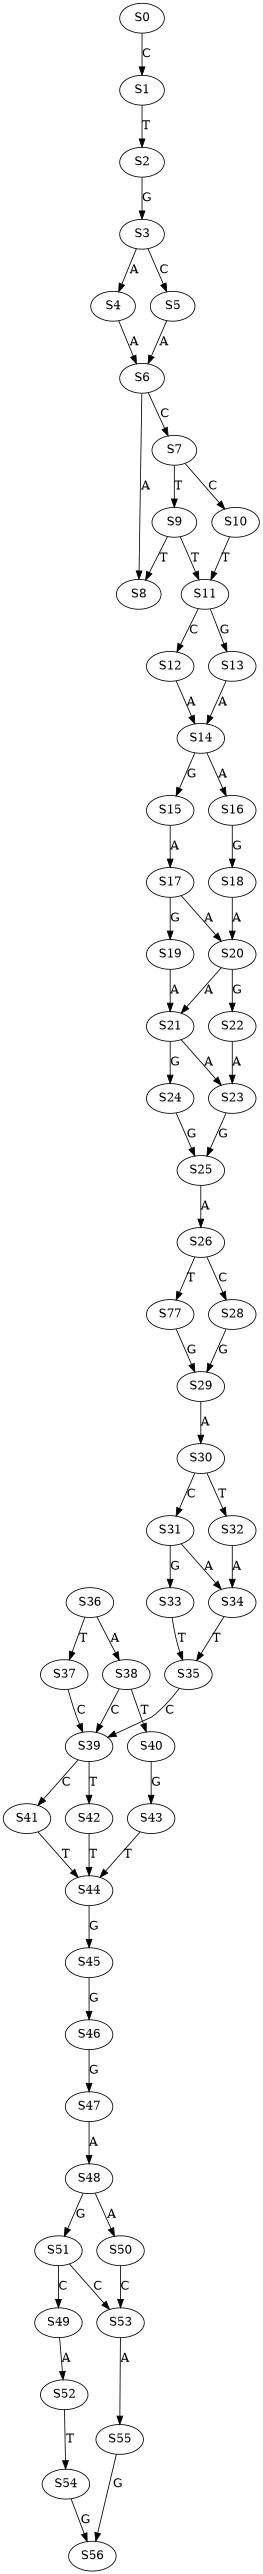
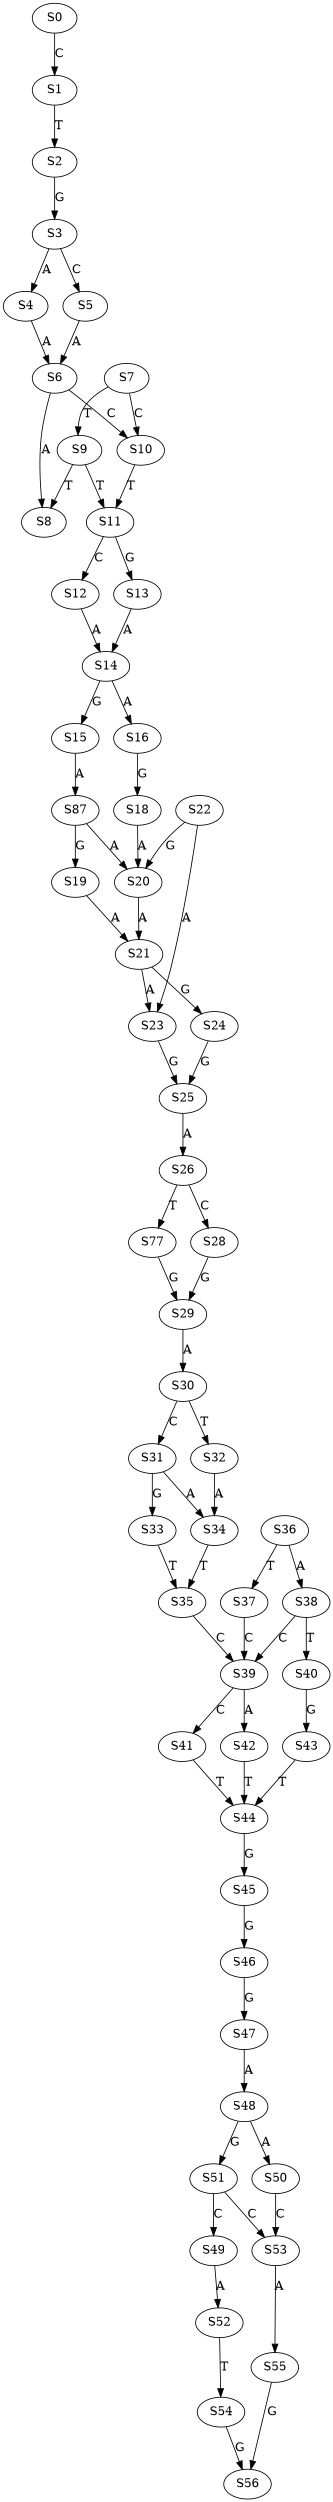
edge "S6" -> "S7": now "S6" -> "S10"
node "S17": label "S17" -> "S87"
edge "S20" -> "S22": reversed
edge "S39" -> "S42": label "T" -> "A"
